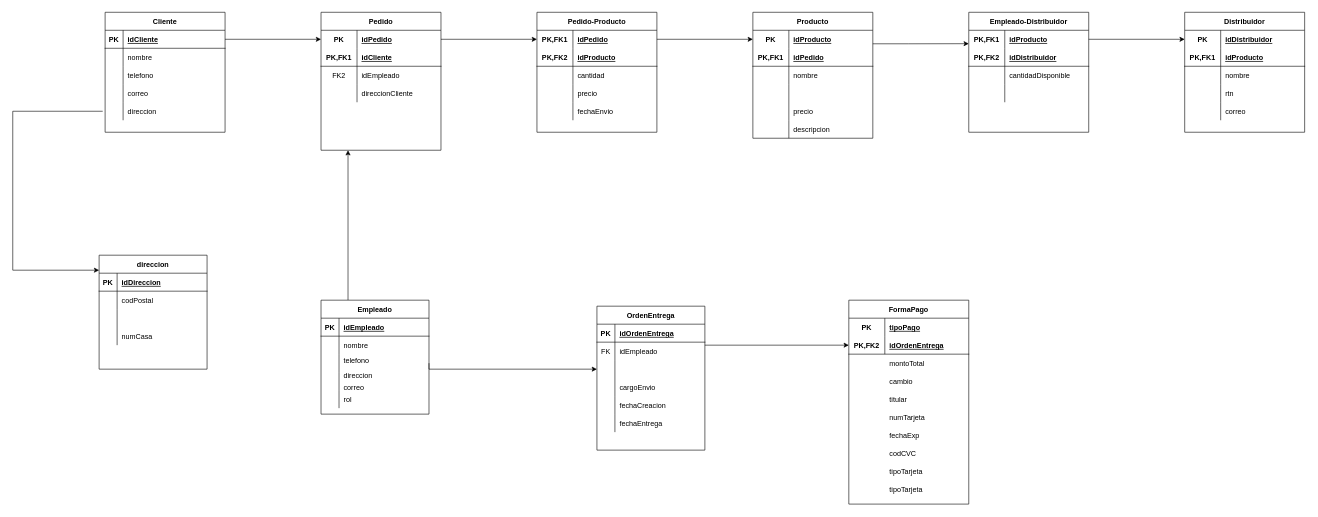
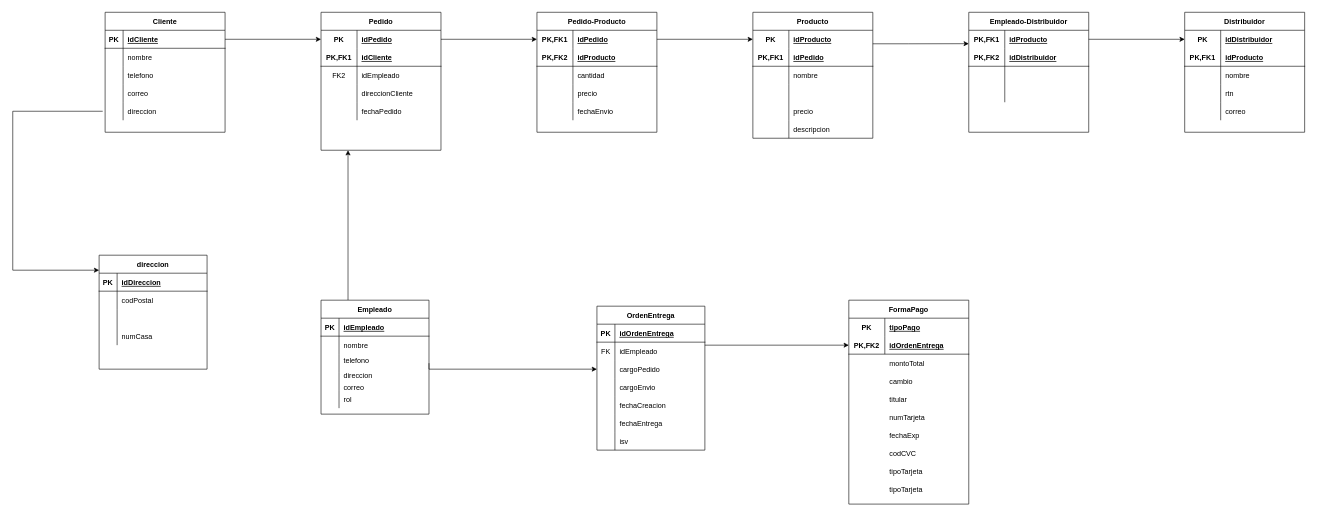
node "cantidadDisponible": removed
node "fechaPedido": added
node "cargoPedido": added
node "isv": added
